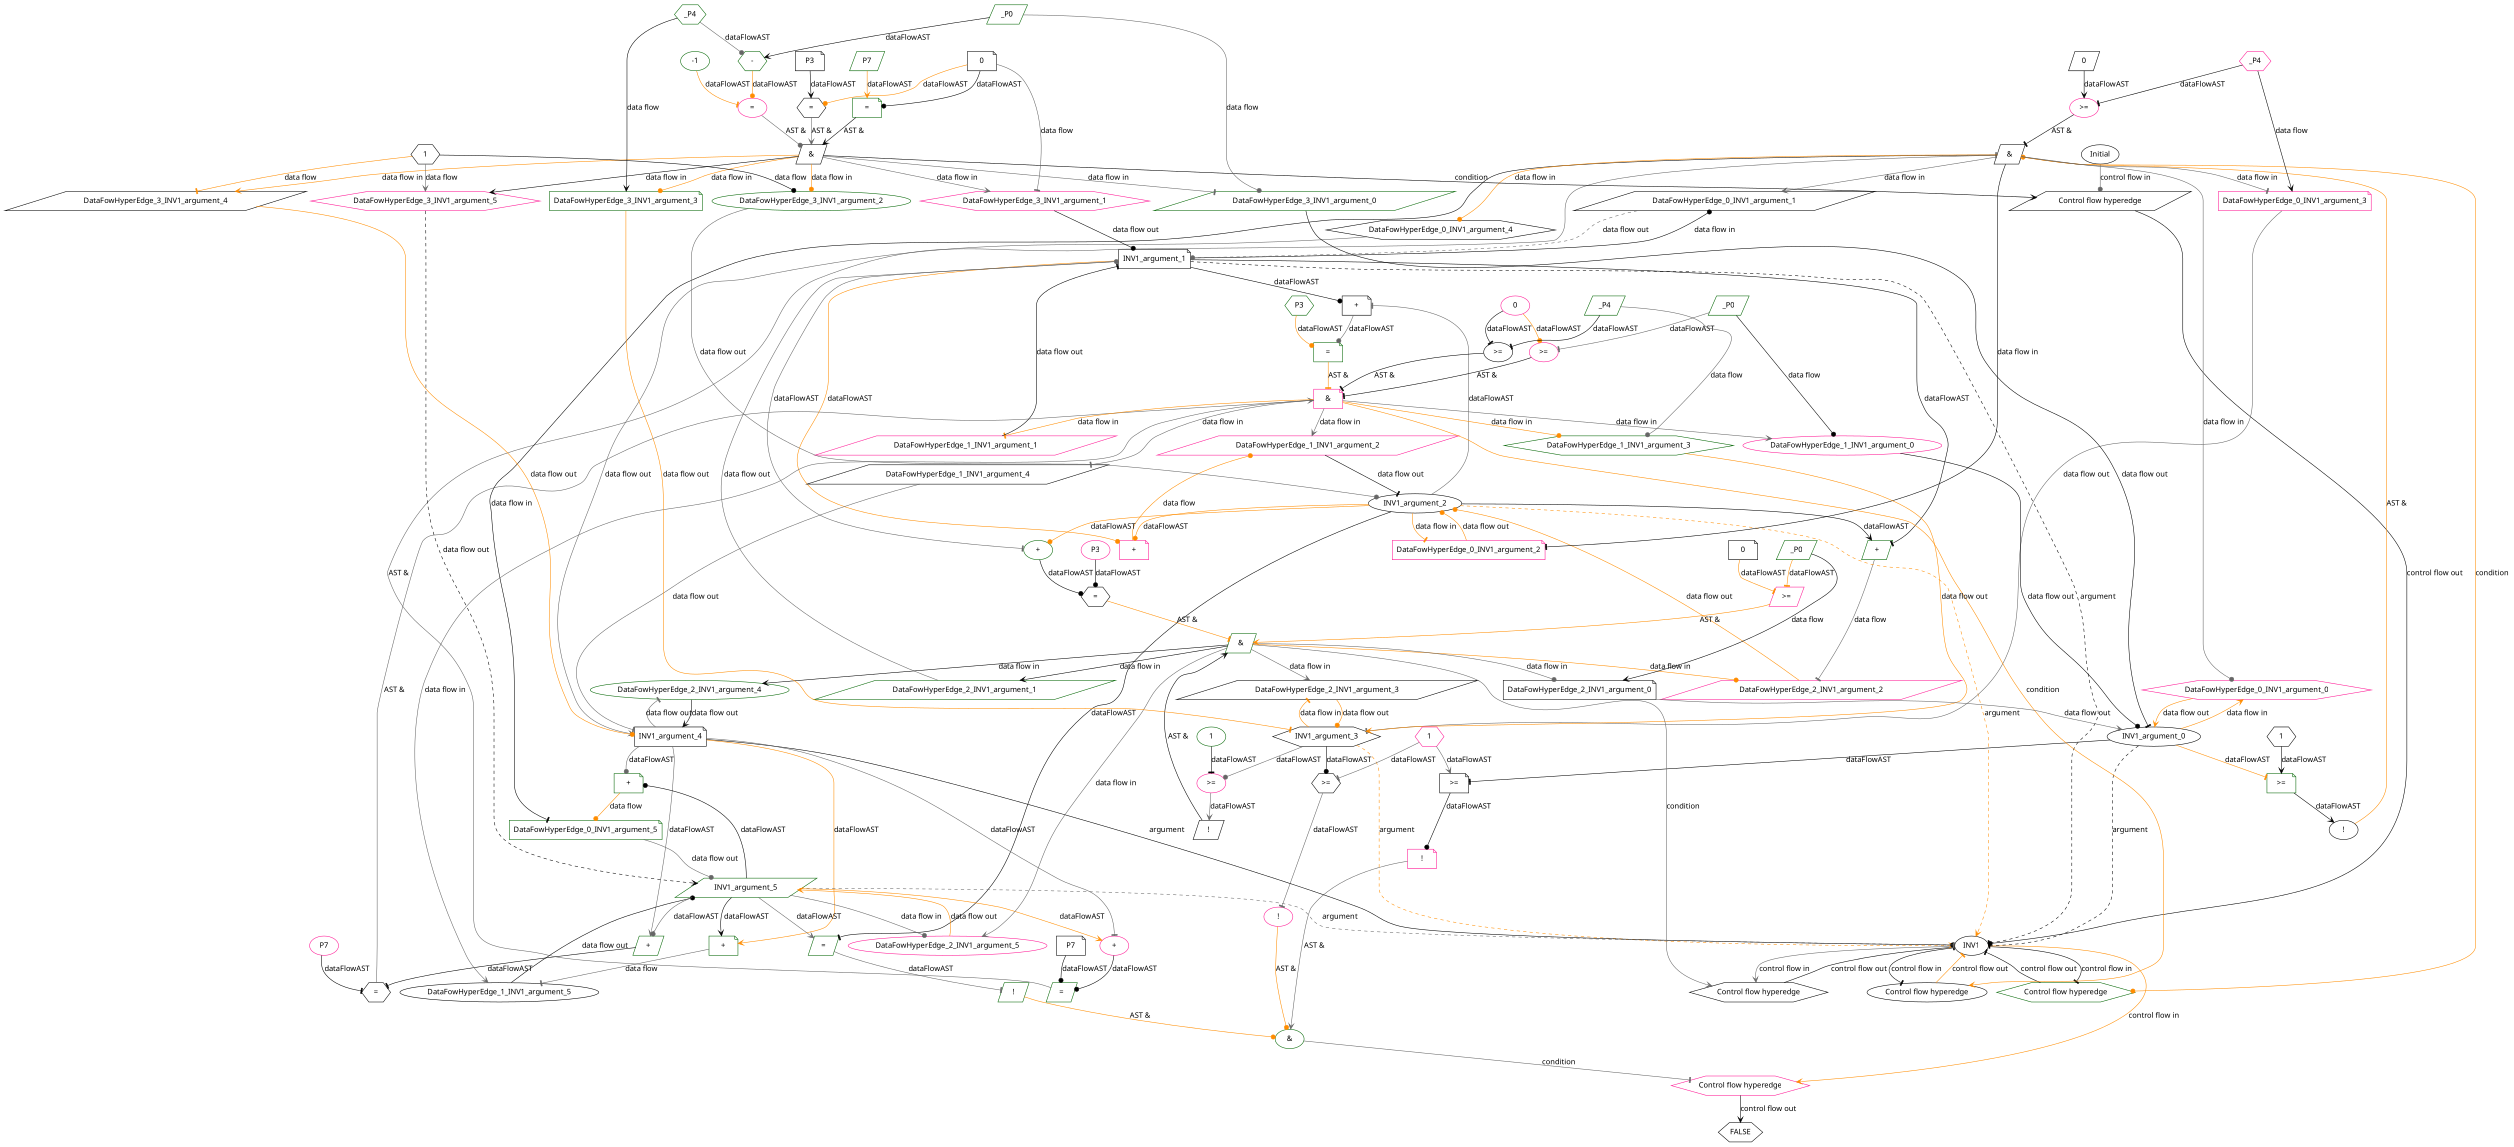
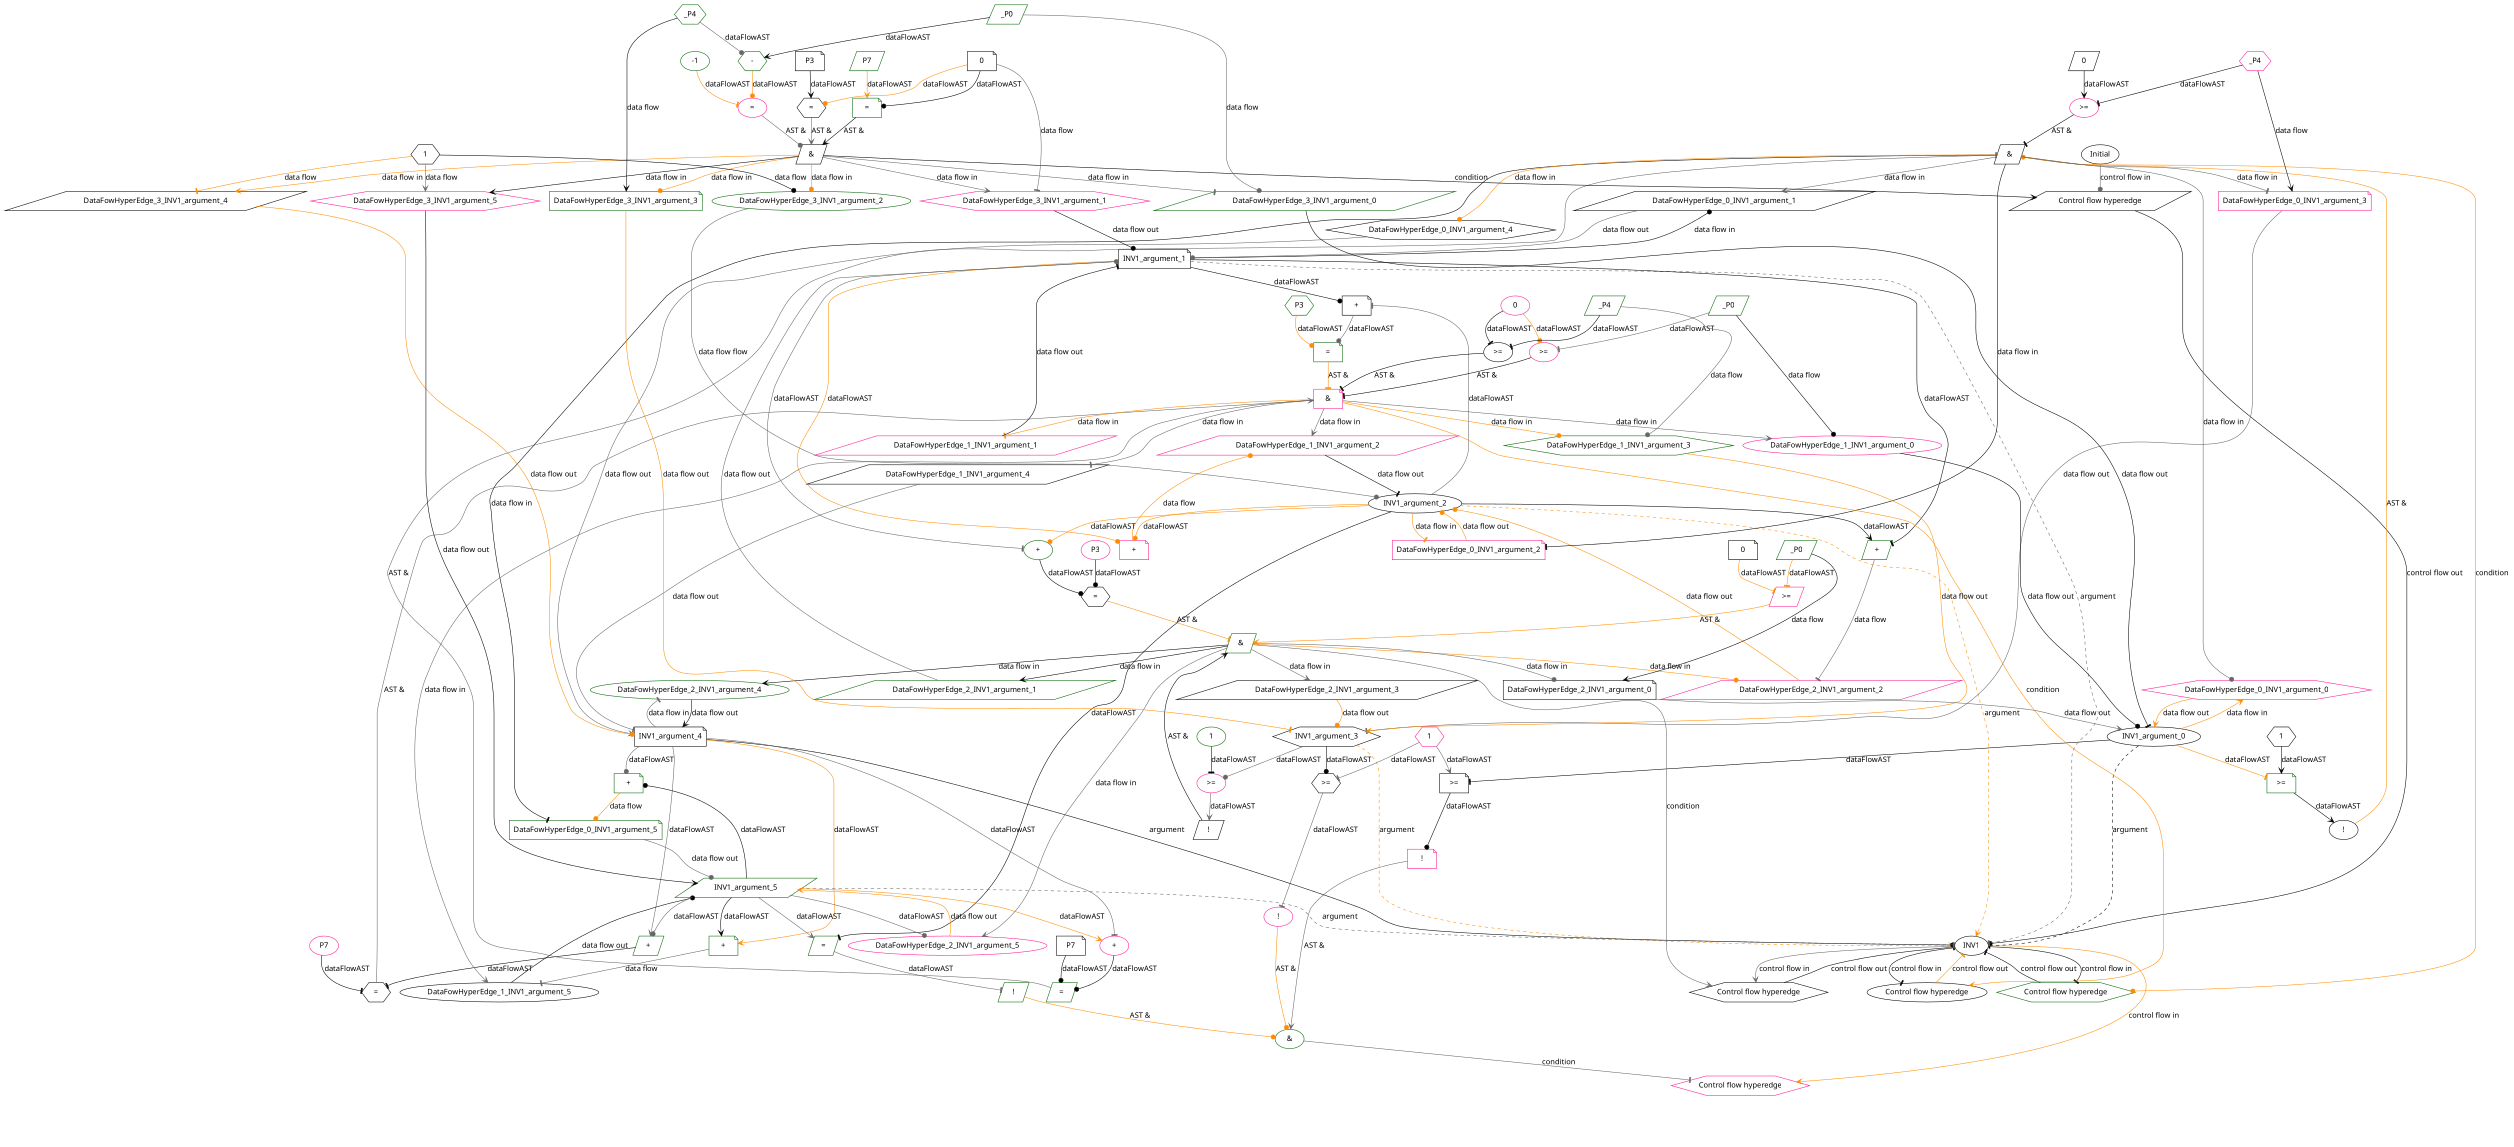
edge "DataFowHyperEdge_0_INV1_argument_1" -> "INV1_argument_1": style dashed -> solid
edge "INV1_argument_1" -> "INV1": color black -> gray40
edge "DataFowHyperEdge_3_INV1_argument_2" -> "INV1_argument_2": label "data flow out" -> "data flow flow"
edge "DataFowHyperEdge_3_INV1_argument_5" -> "INV1_argument_5": style dashed -> solid
edge "INV1_argument_4" -> "DataFowHyperEdge_2_INV1_argument_4": label "data flow out" -> "data flow in"
edge "INV1_argument_3" -> "DataFowHyperEdge_2_INV1_argument_3": removed, label "data flow in"
edge "INV1_argument_5" -> "DataFowHyperEdge_2_INV1_argument_5": label "data flow in" -> "dataFlowAST"
node "FALSE": removed
